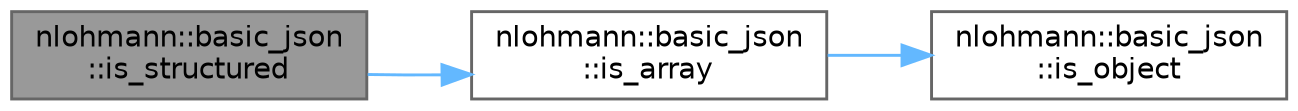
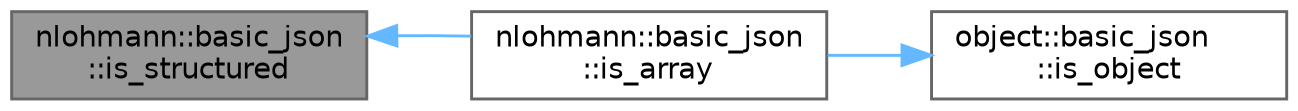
node "nlohmann::basic_json ::is_object": label "nlohmann::basic_json ::is_object" -> "object::basic_json ::is_object"
edge "nlohmann::basic_json ::is_structured" -> "nlohmann::basic_json ::is_array": reversed
